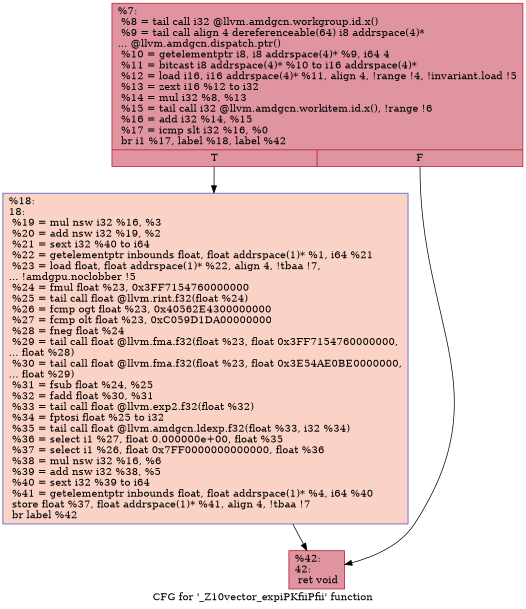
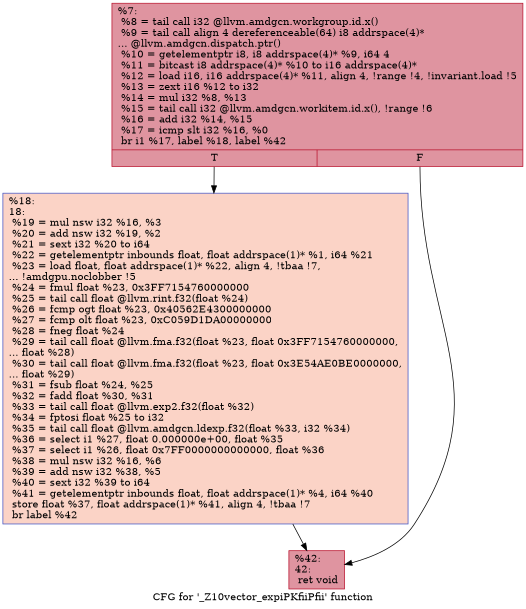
node "%18:": text "%21 = sext i32 %40 to i64" -> "%21 = sext i32 %20 to i64"
